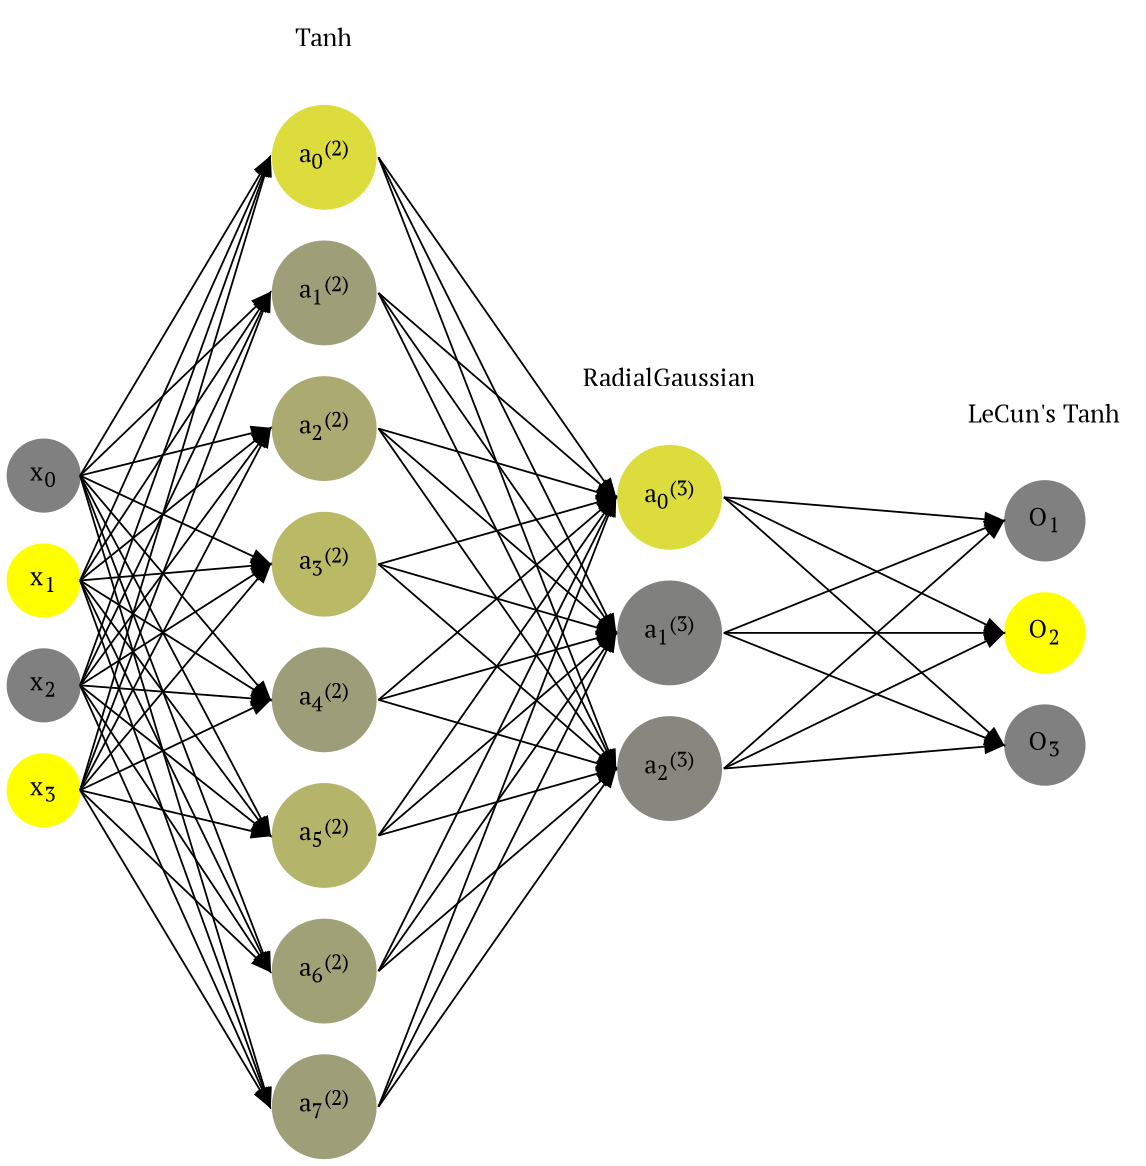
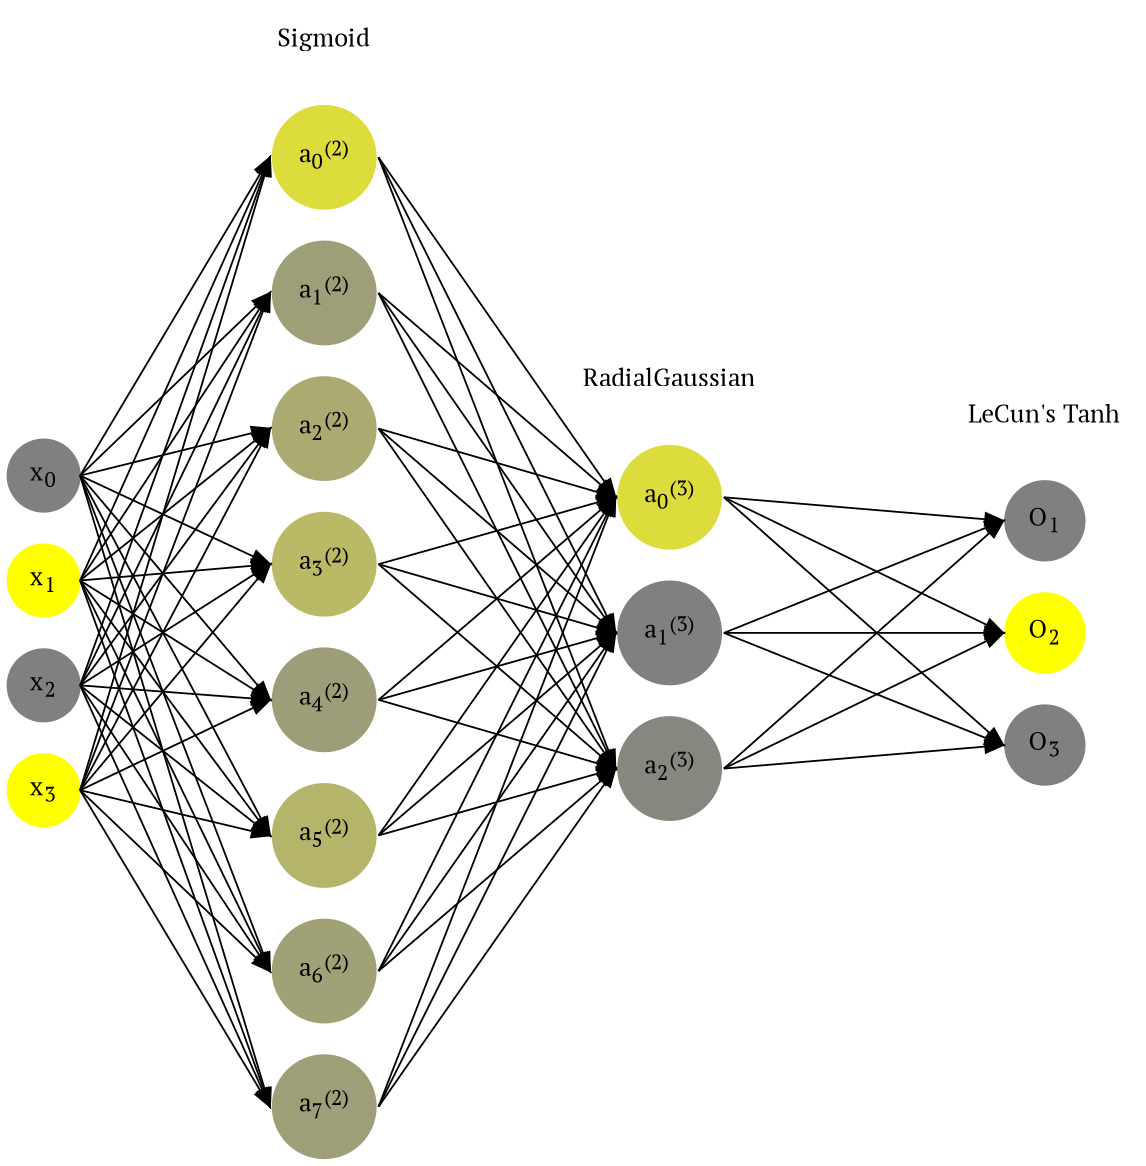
node "Tanh": label "Tanh" -> "Sigmoid"
